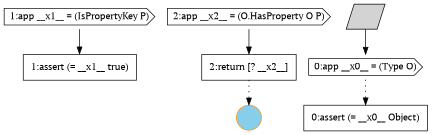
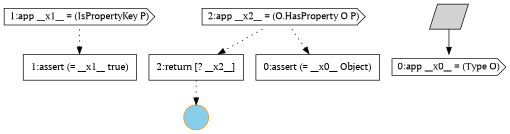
edge "1:app __x1__ = (IsPropertyKey P)" -> "1:assert (= __x1__ true)": style solid -> dotted
edge "2:app __x2__ = (O.HasProperty O P)" -> "2:return [? __x2__]": style solid -> dotted
edge "0:app __x0__ = (Type O)" -> "0:assert (= __x0__ Object)": now "2:app __x2__ = (O.HasProperty O P)" -> "0:assert (= __x0__ Object)"
